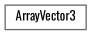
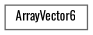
node "ArrayVector3": label "ArrayVector3" -> "ArrayVector6"
